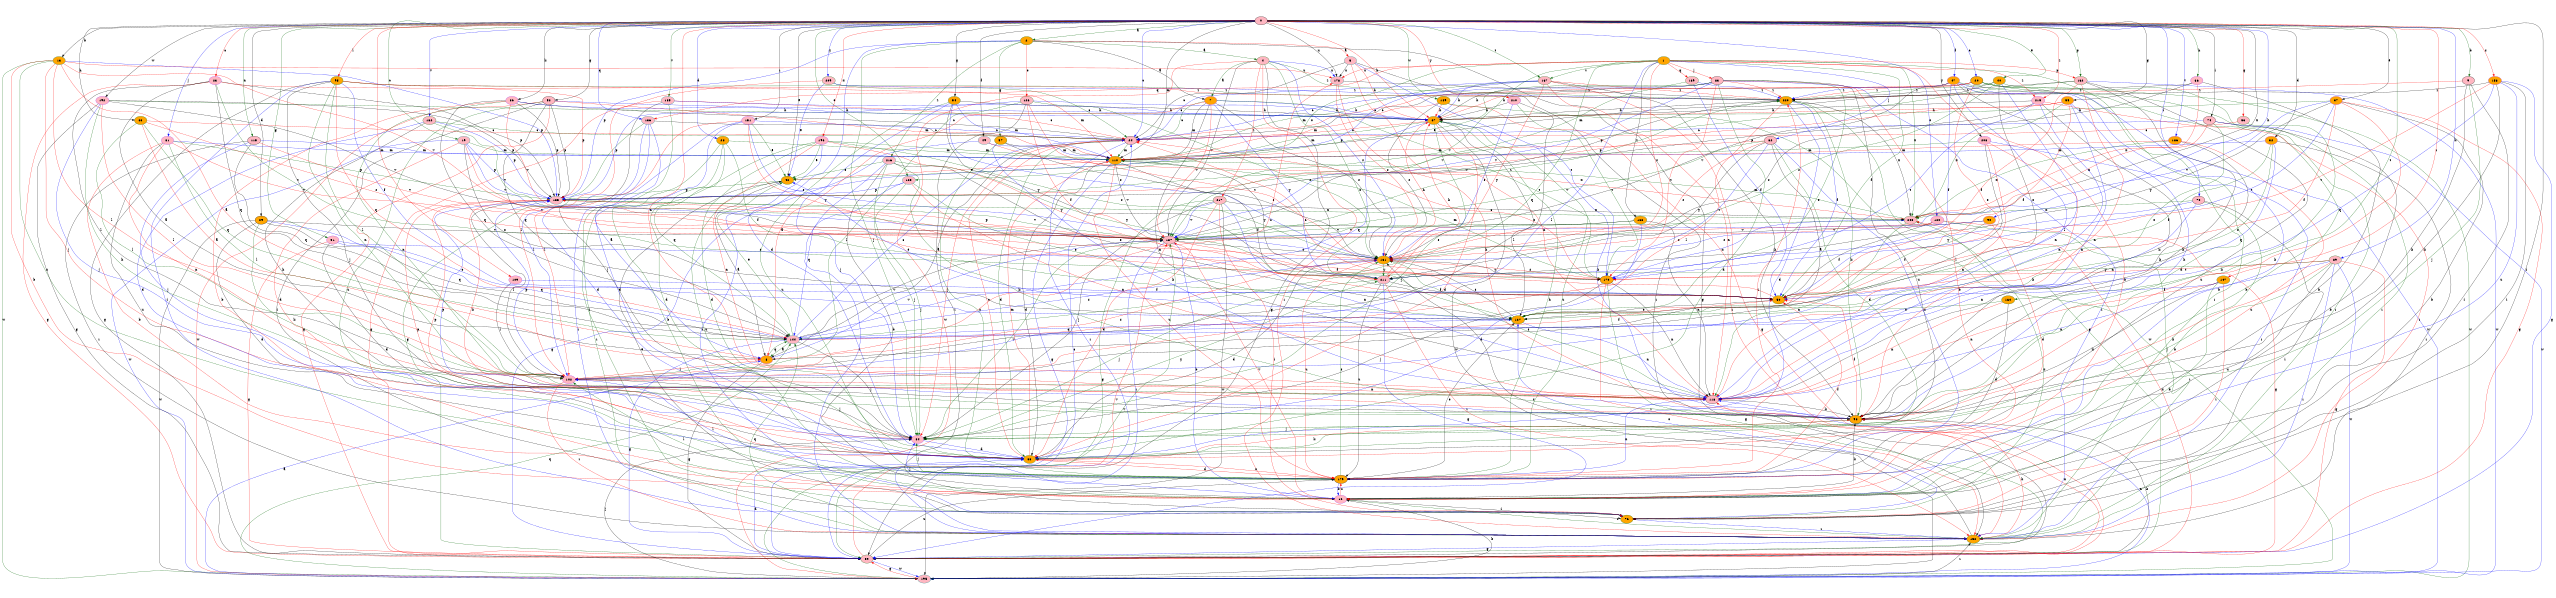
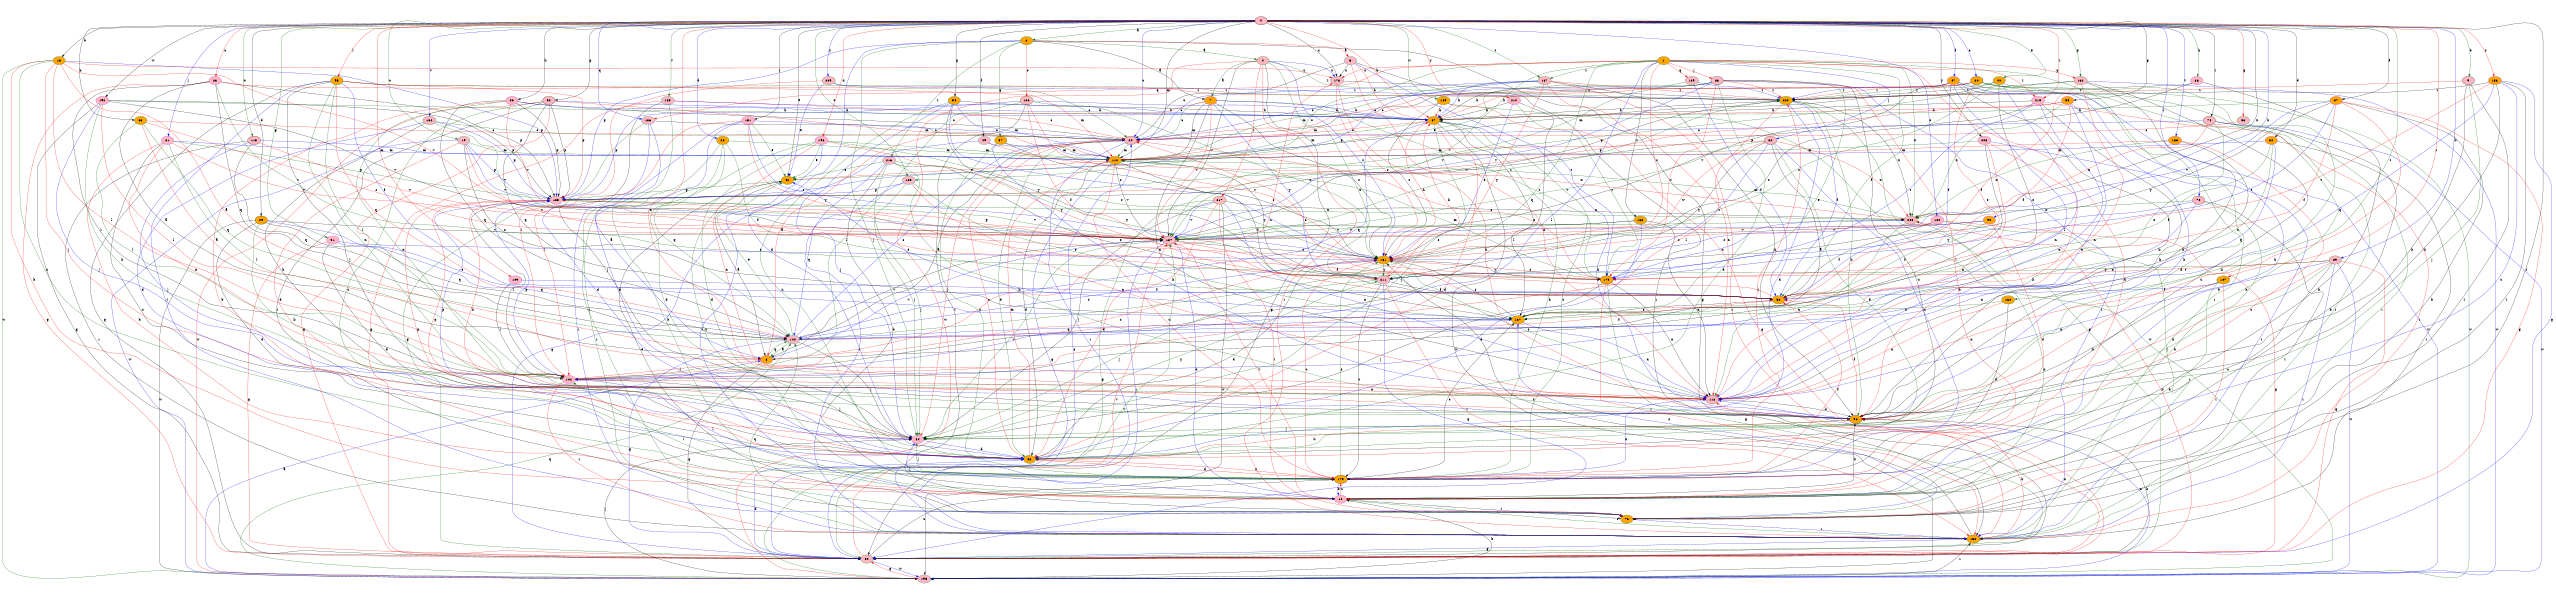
edge "66" -> "203": now "82" -> "203"
edge "82" -> "161": label "s" -> "w"
edge "136" -> "102": removed, label "l"
